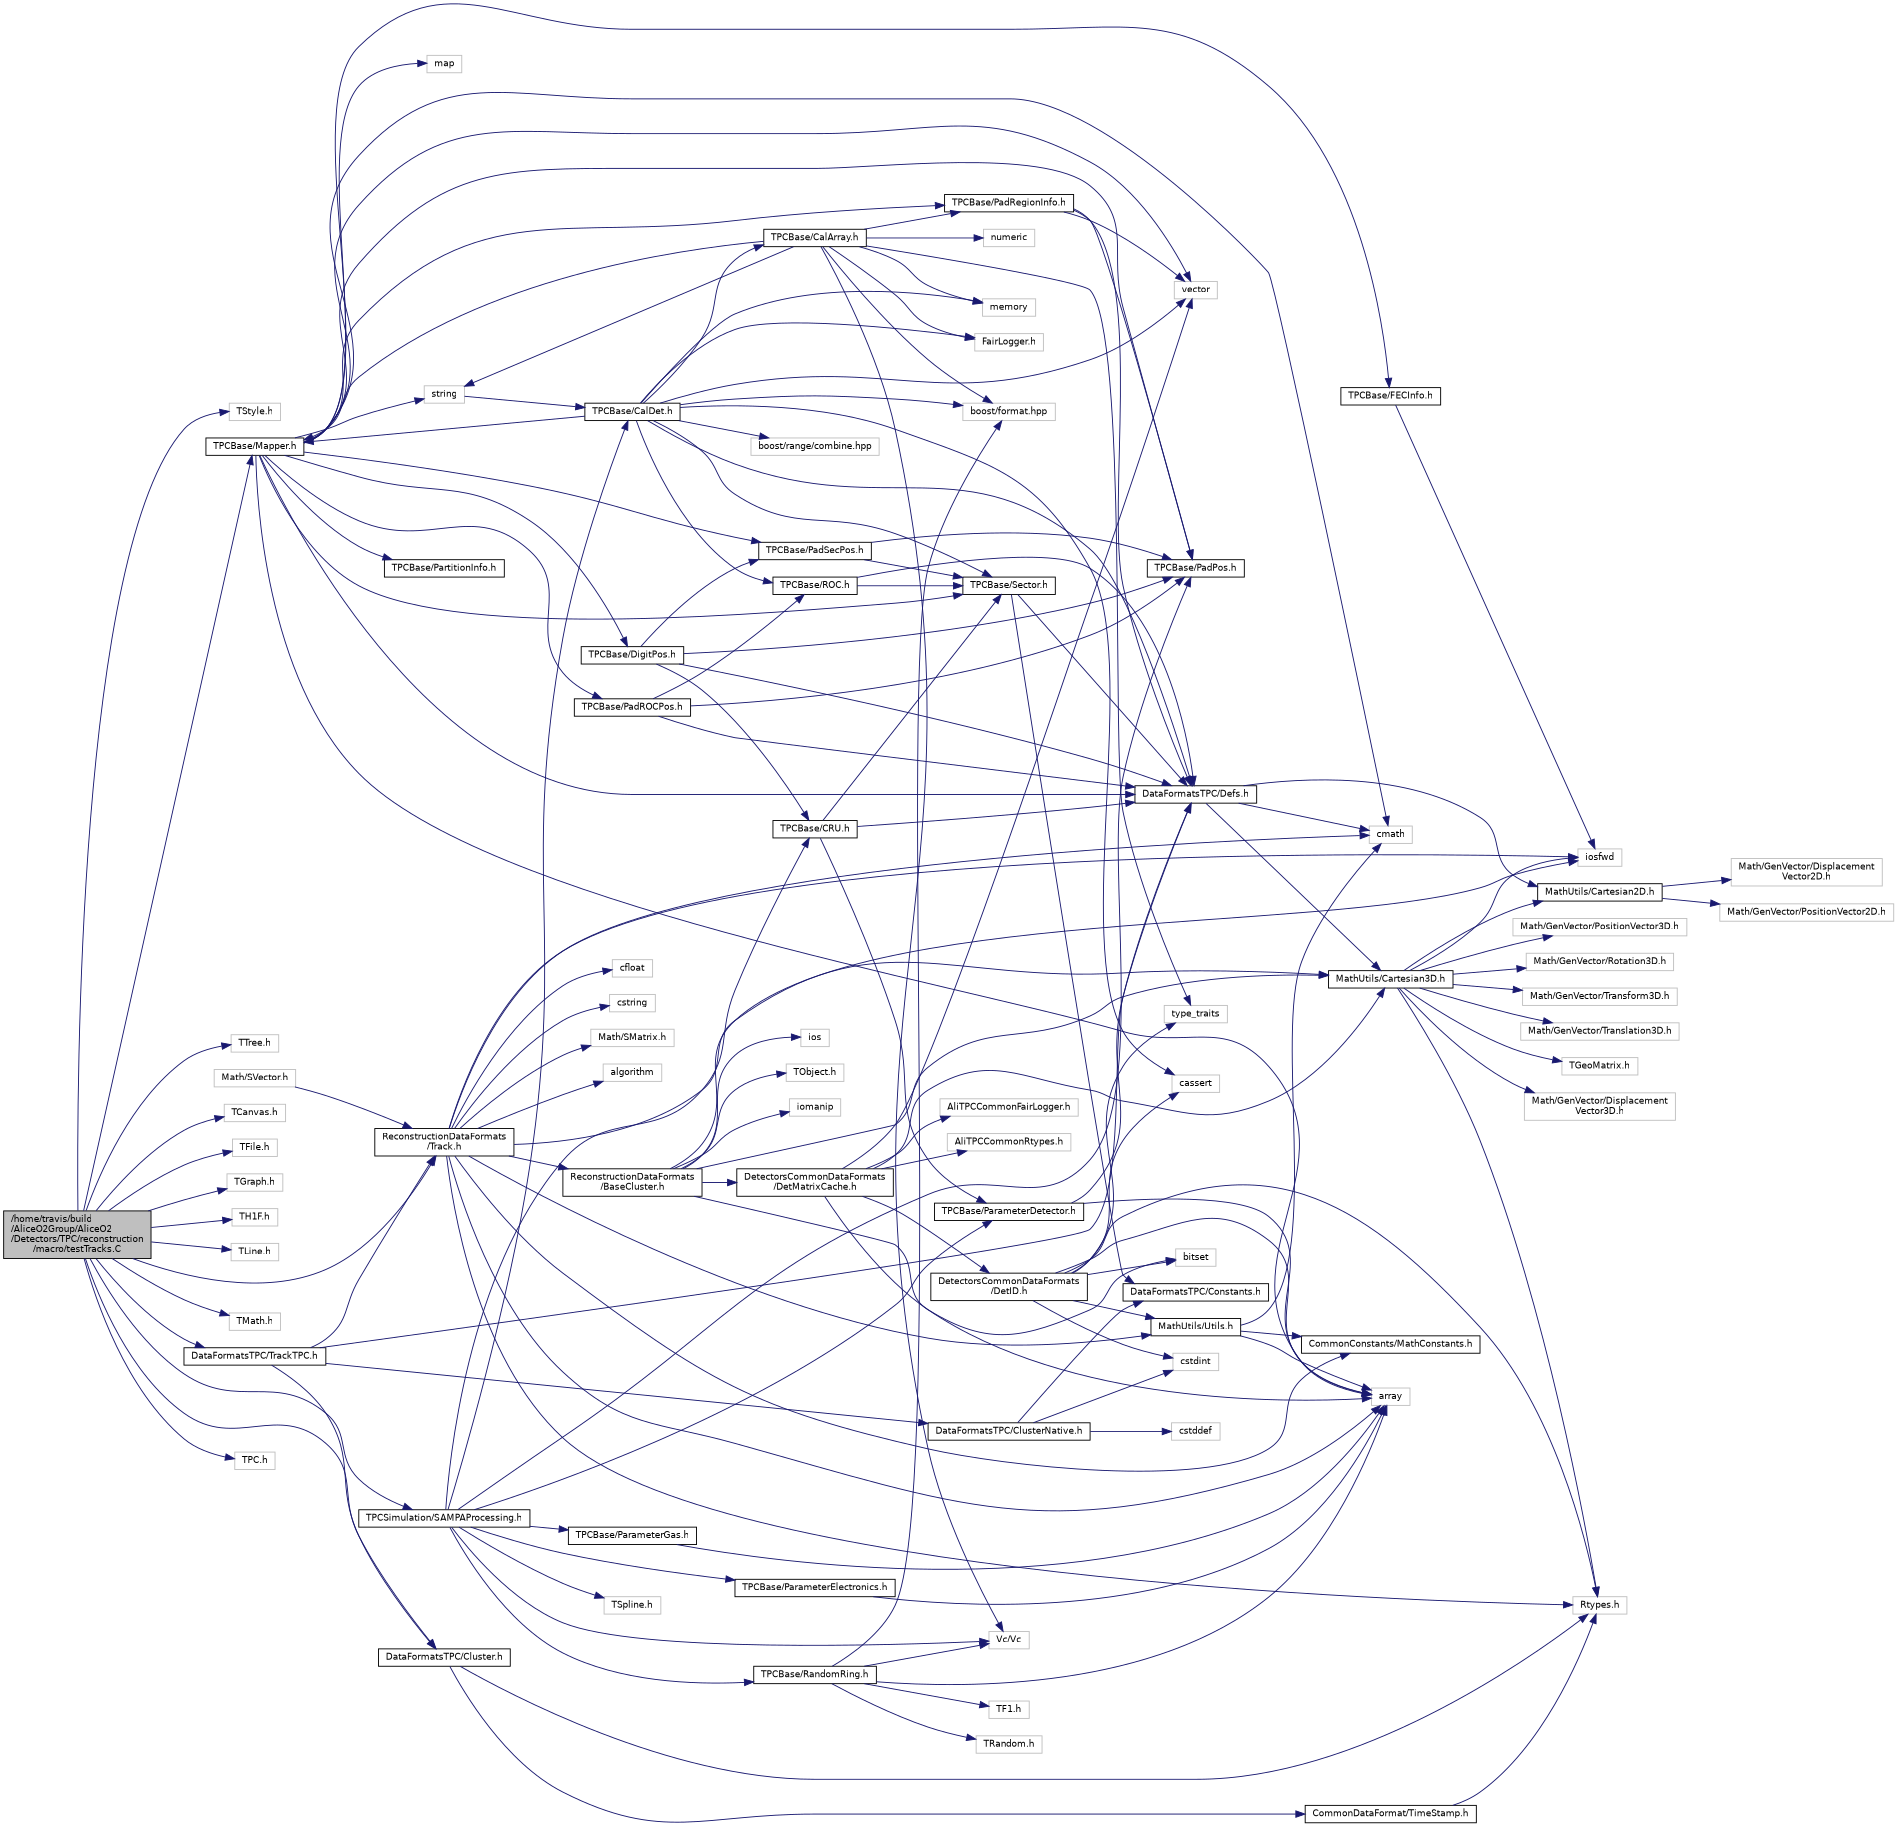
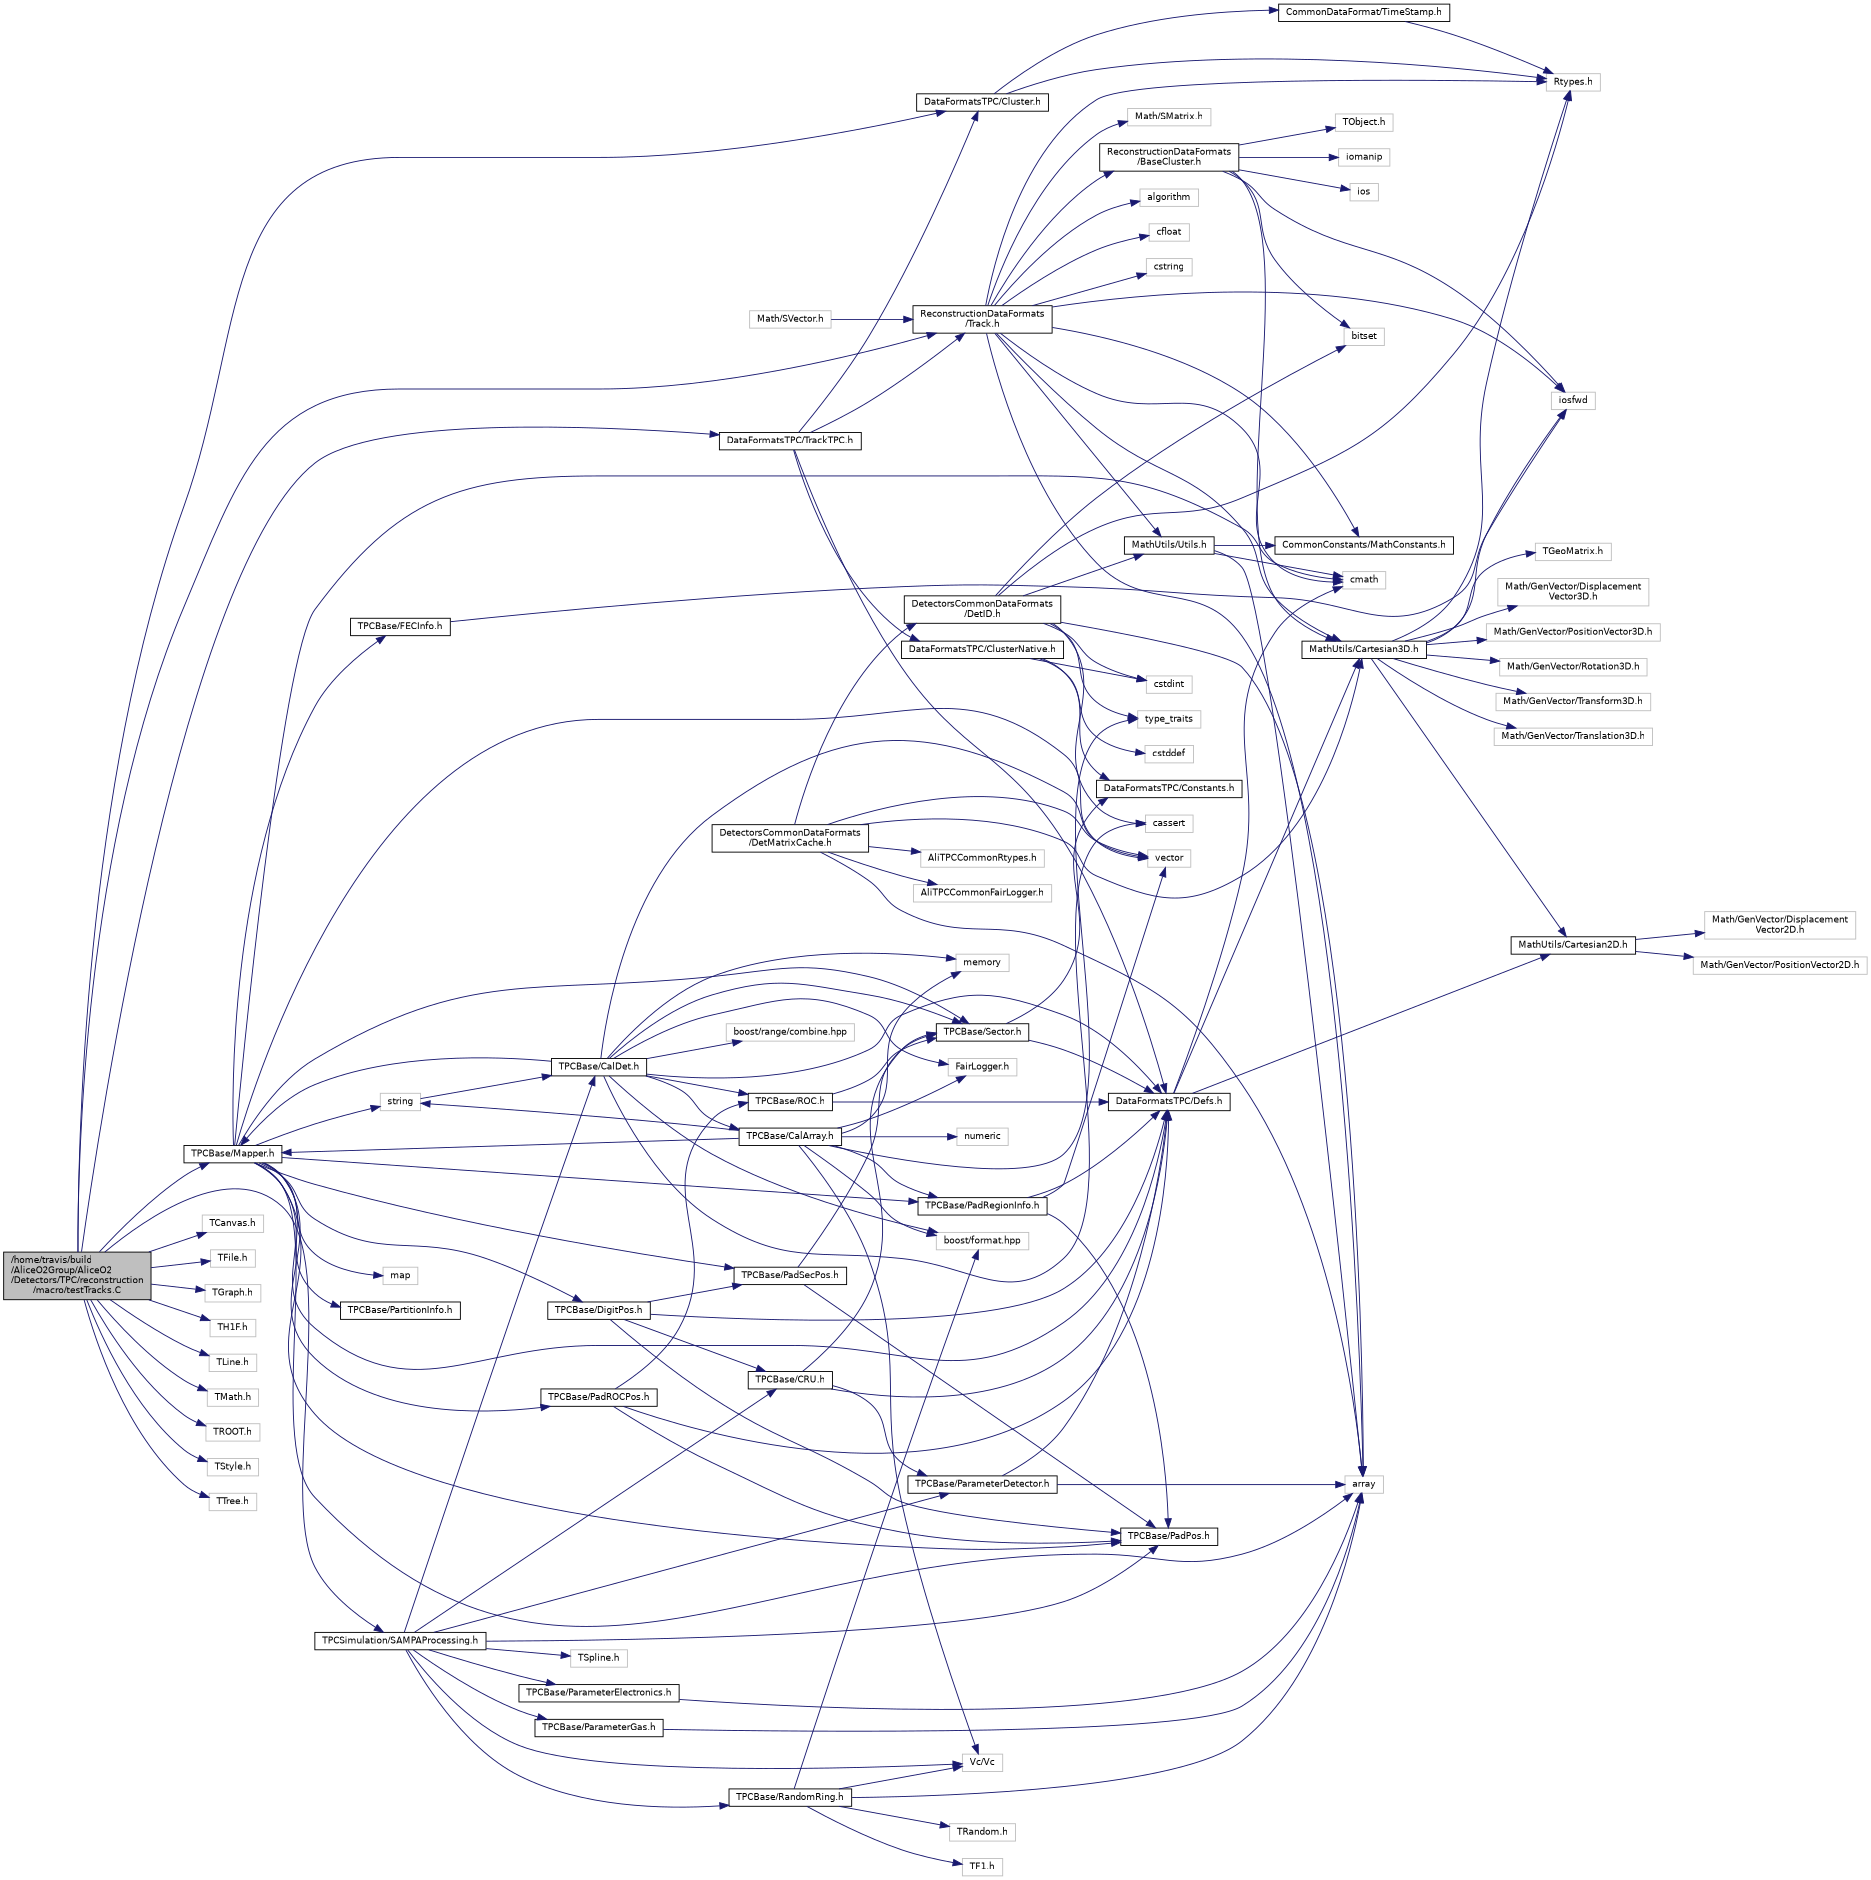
edge "ReconstructionDataFormats /BaseCluster.h" -> "DetectorsCommonDataFormats /DetMatrixCache.h": removed
node "TPC.h": label "TPC.h" -> "TROOT.h"
